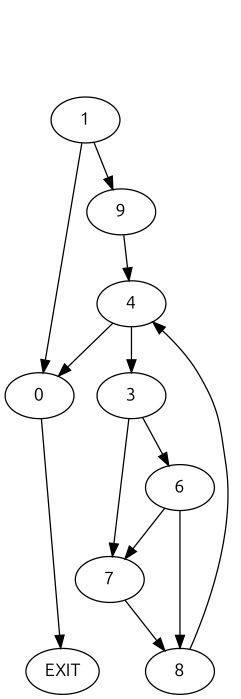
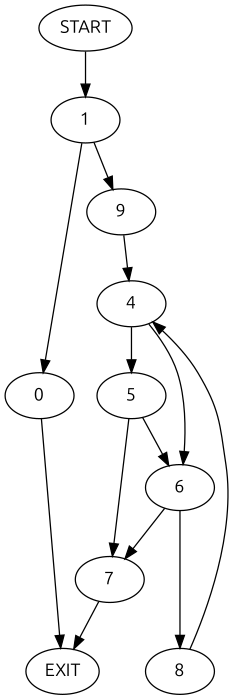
node "START": added
edge "4" -> "0": now "4" -> "6"
node "3": label "3" -> "5"
edge "7" -> "8": now "7" -> "EXIT"
